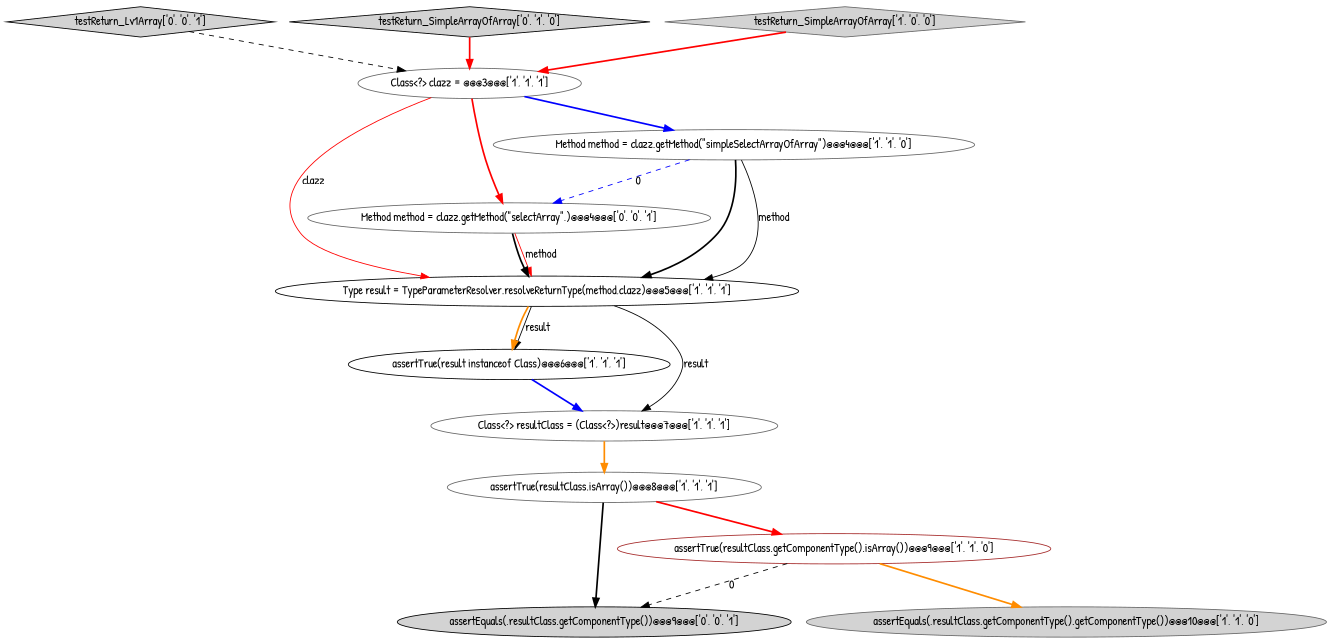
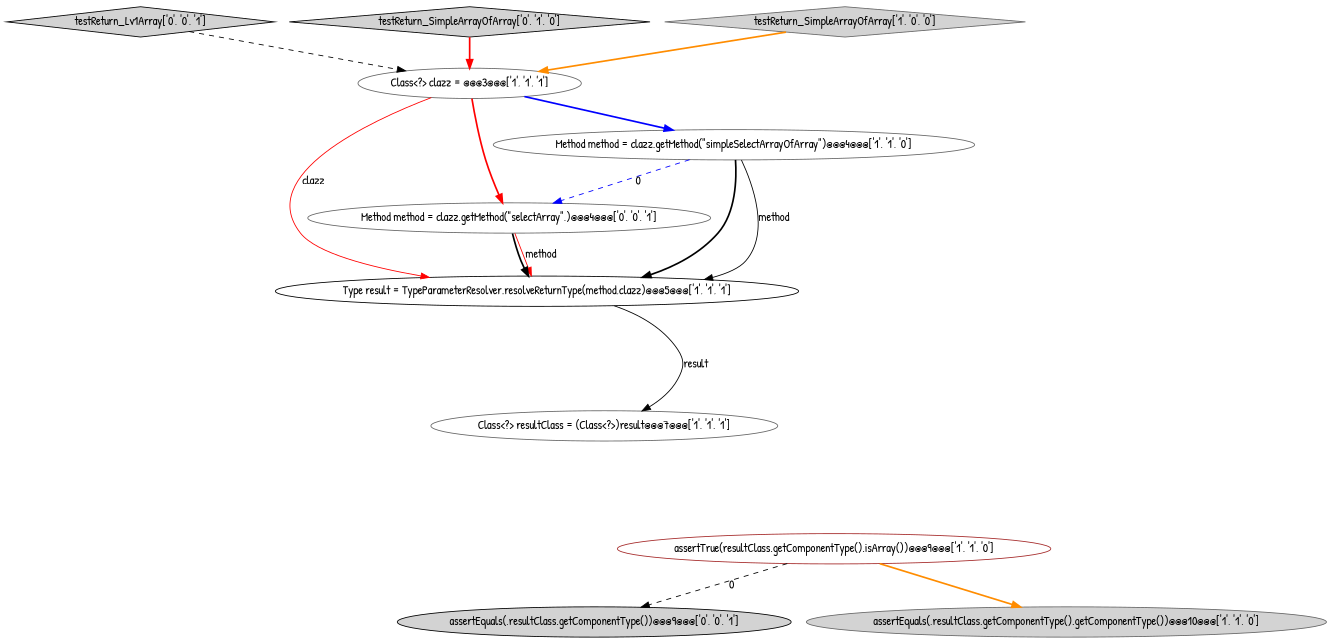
edge "testReturn_SimpleArrayOfArray['1', '0', '0']" -> "Class<?> clazz = @@@3@@@['1', '1', '1']": color red -> darkorange
node "assertTrue(result instanceof Class)@@@6@@@['1', '1', '1']": removed
node "assertTrue(resultClass.isArray())@@@8@@@['1', '1', '1']": removed
